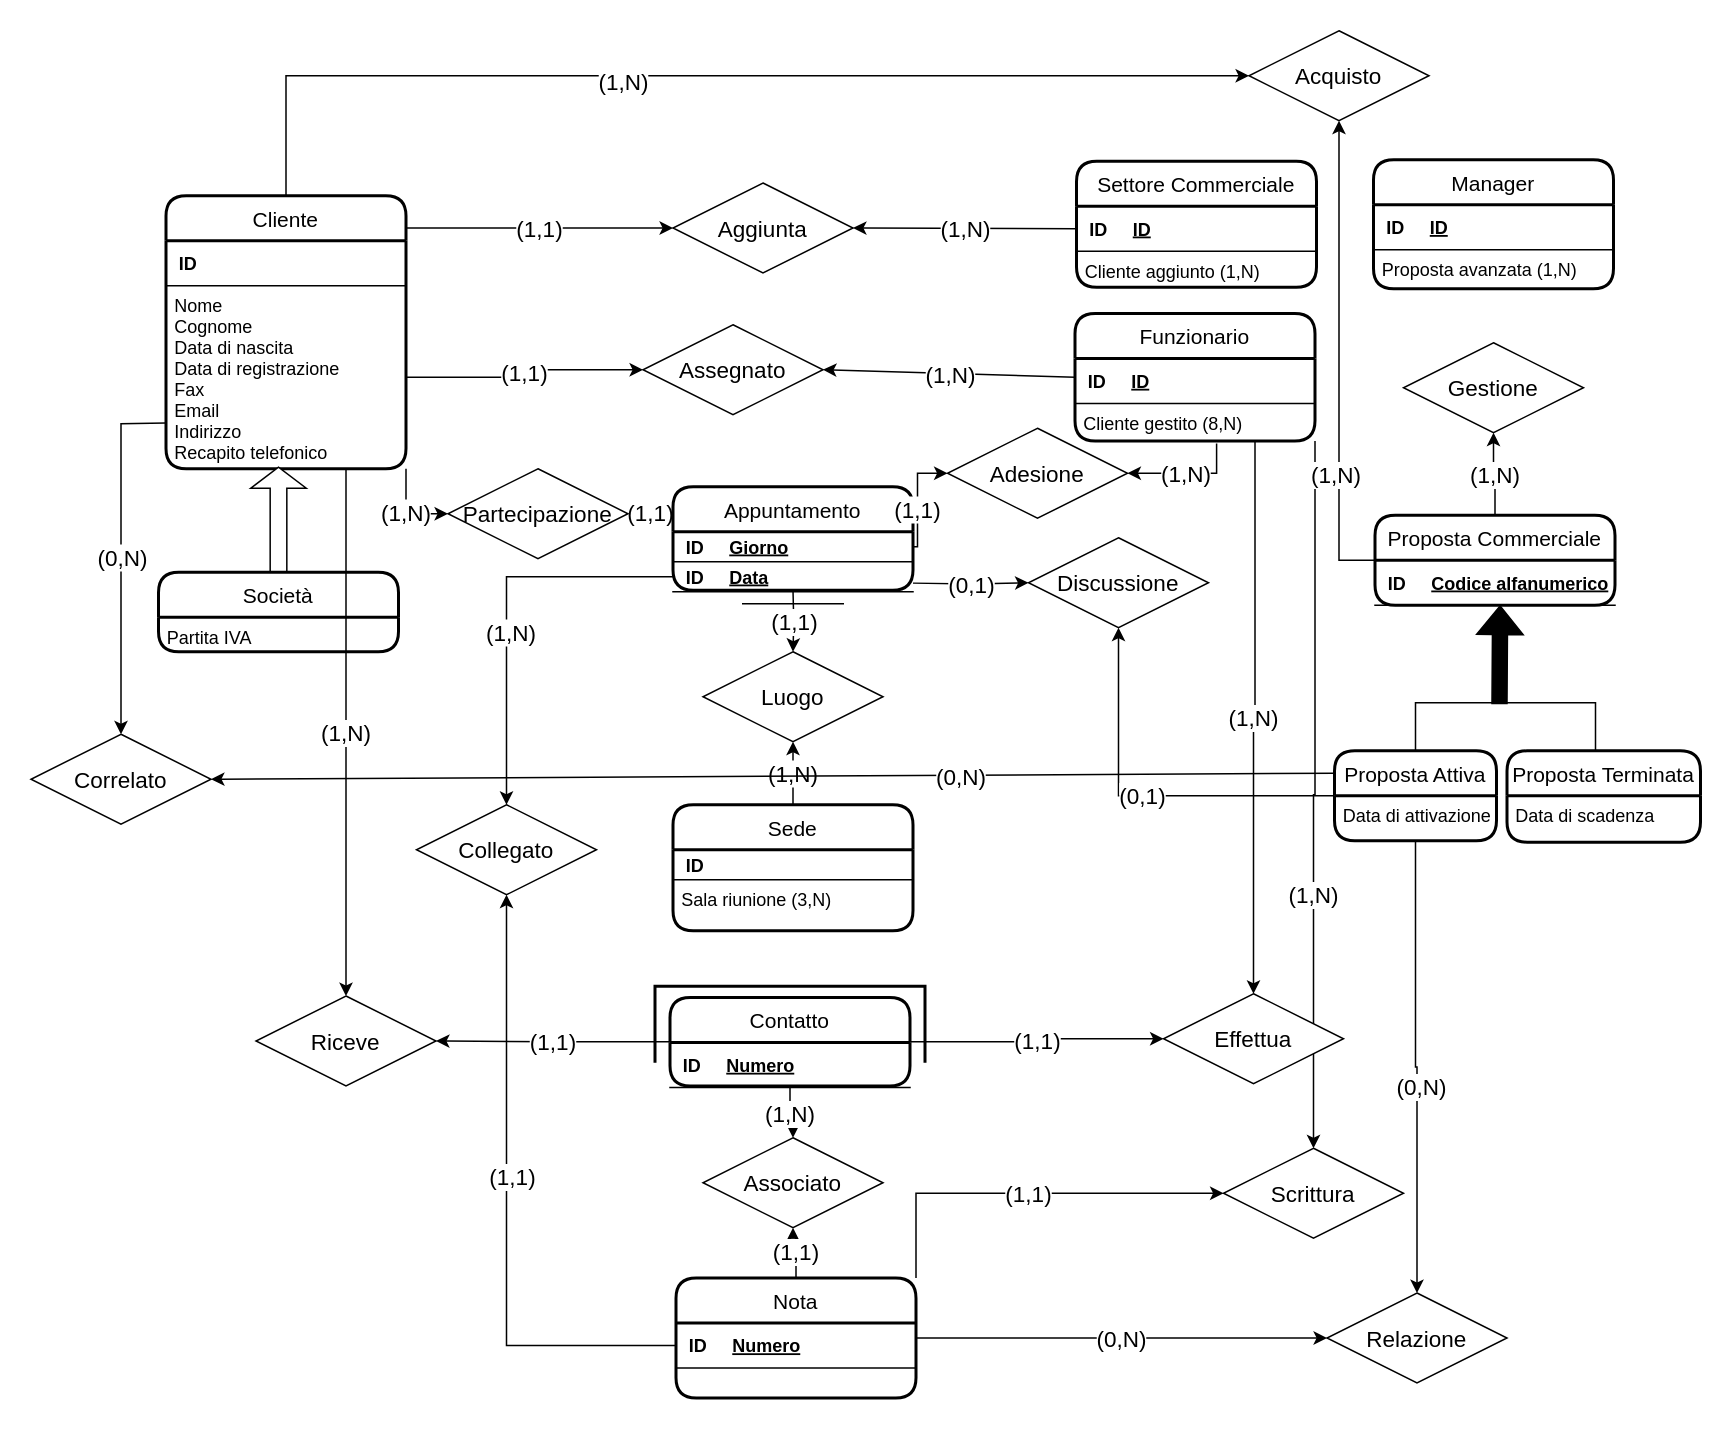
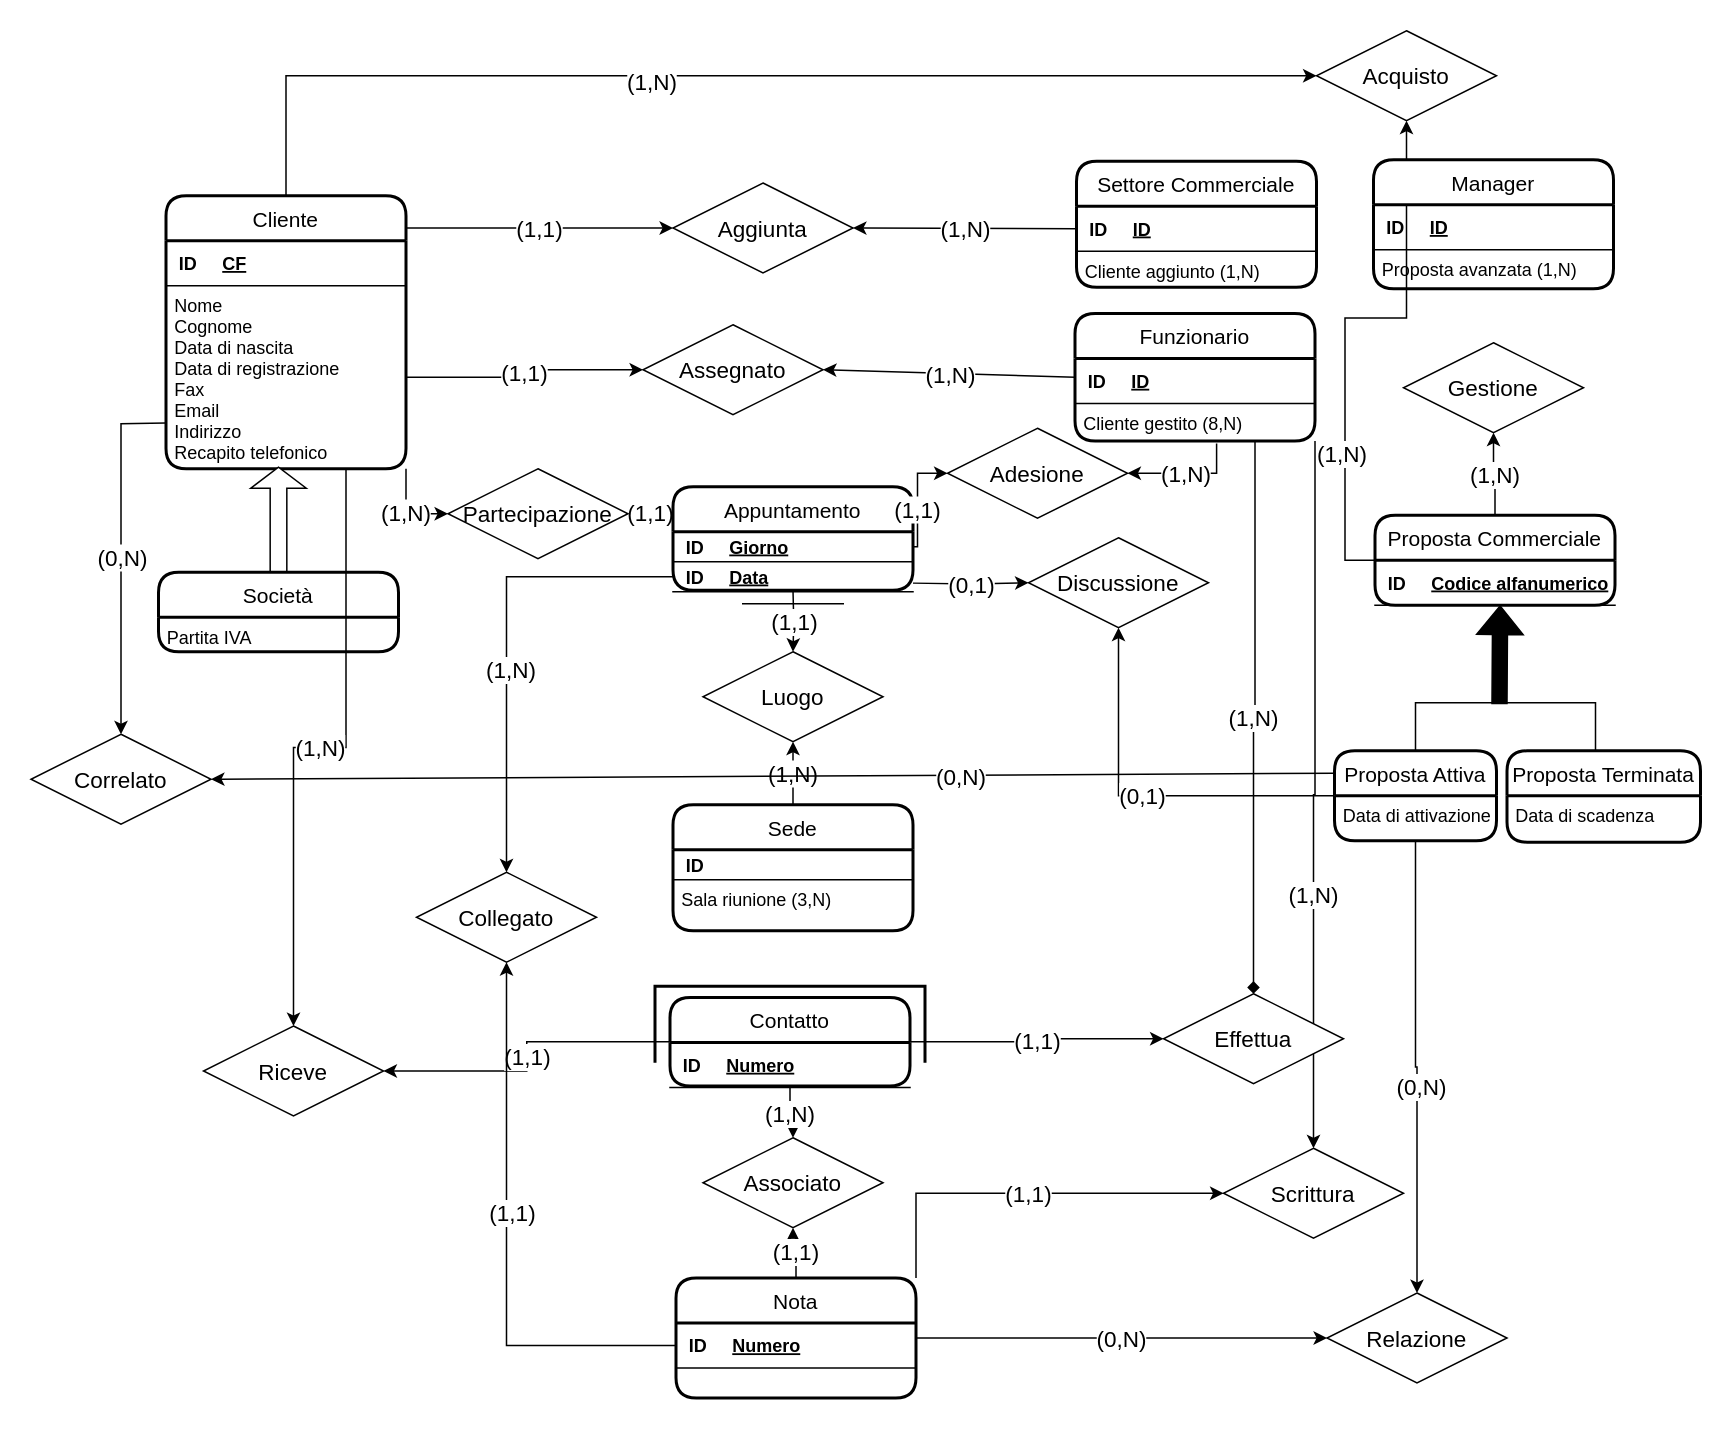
node "Acquisto": moved (1339, 76) -> (1406, 76)
node "CF": added
node "Collegato": moved (506, 850) -> (506, 917)
edge "Cliente gestito (8,N)" -> "Effettua": arrowhead classic -> diamond
node "Riceve": moved (346, 1041) -> (293, 1071)
